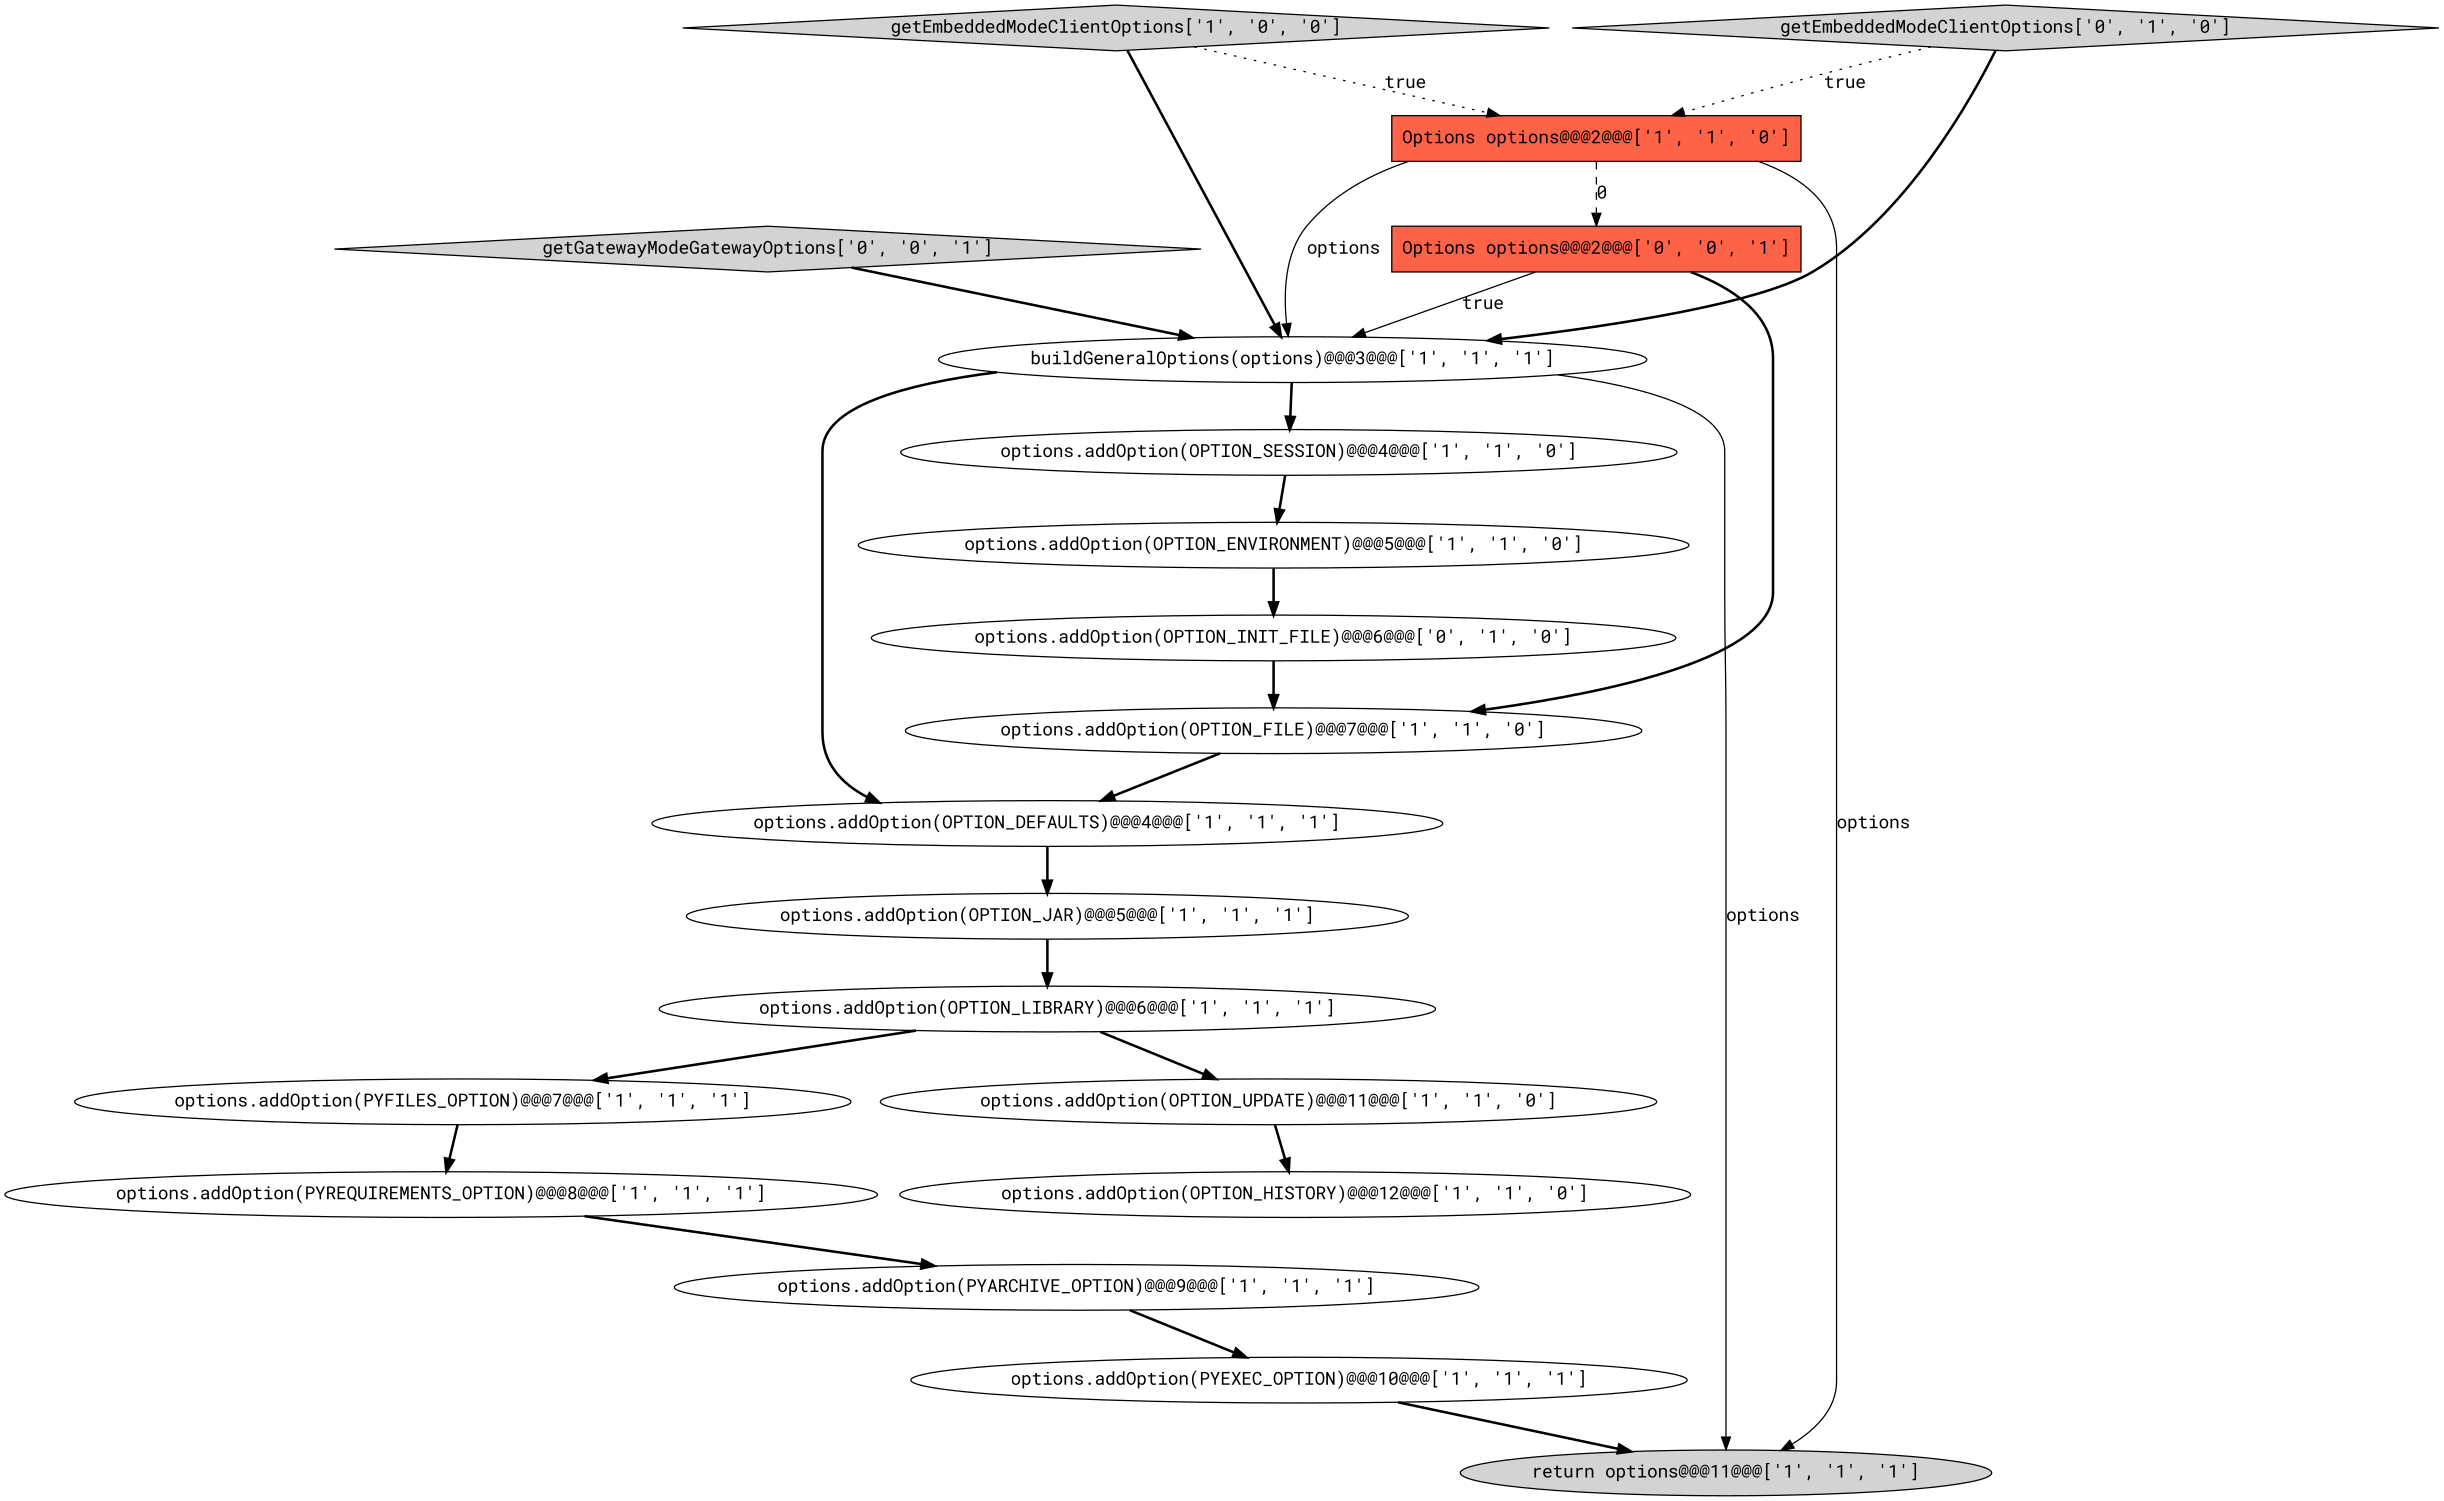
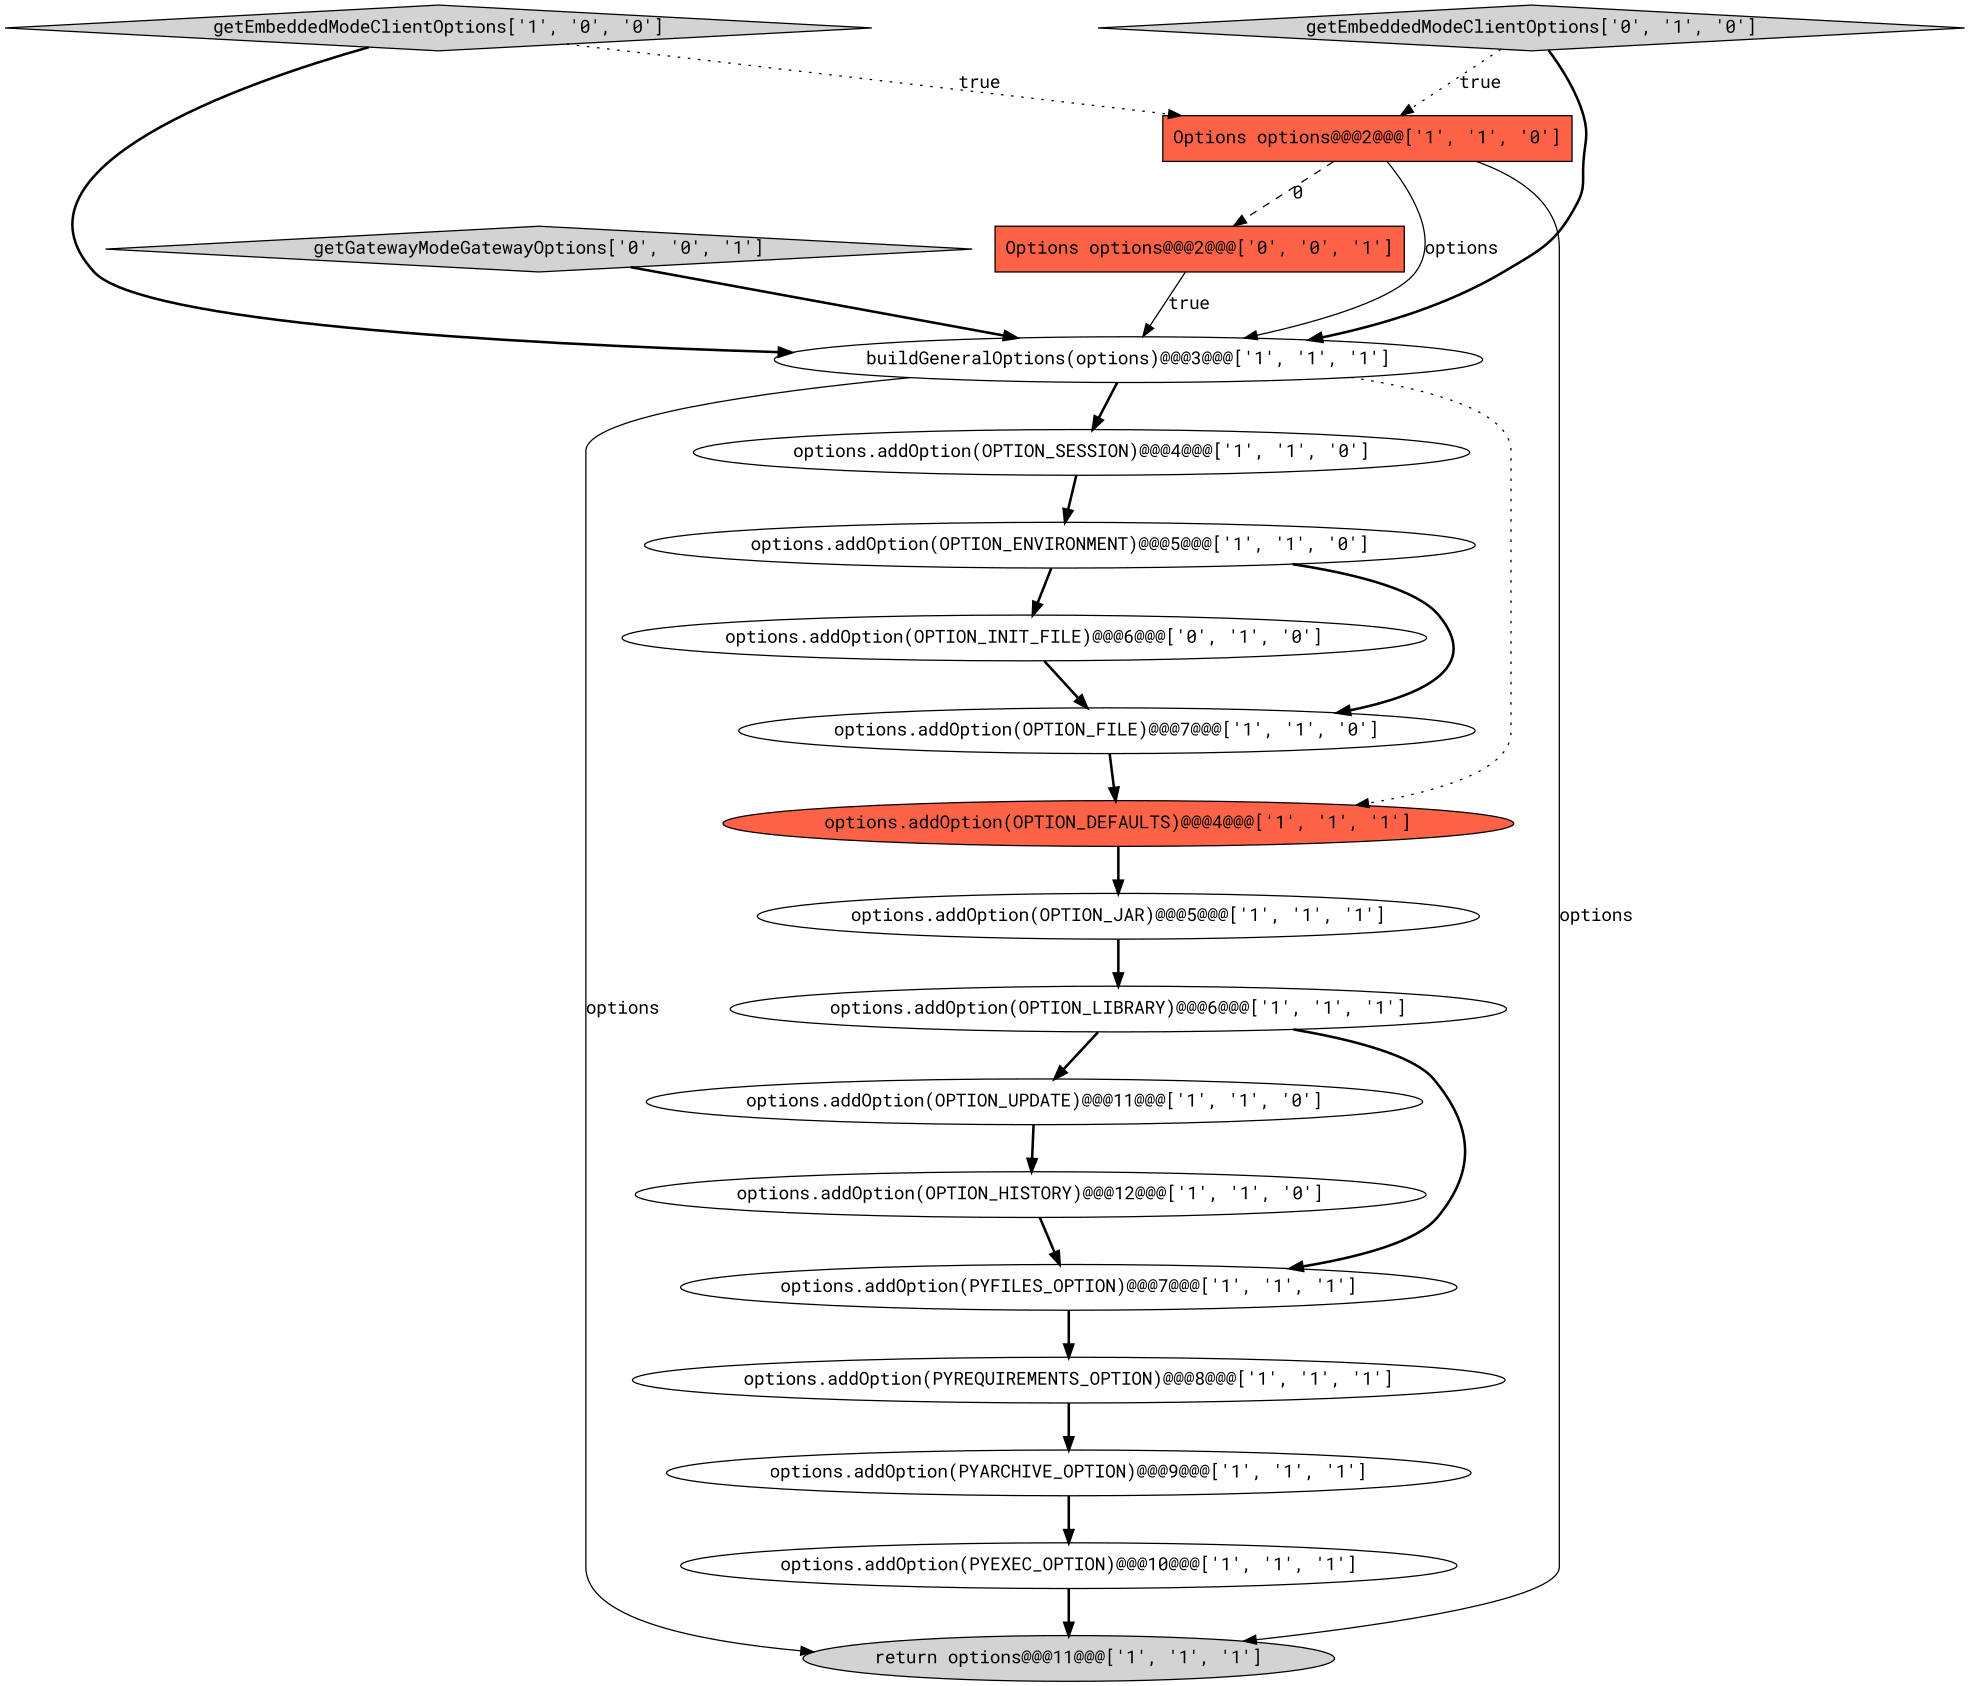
edge "buildGeneralOptions(options)@@@3@@@['1', '1', '1']" -> "options.addOption(OPTION_DEFAULTS)@@@4@@@['1', '1', '1']": style bold -> dotted
edge "Options options@@@2@@@['0', '0', '1']" -> "options.addOption(OPTION_FILE)@@@7@@@['1', '1', '0']": now "options.addOption(OPTION_ENVIRONMENT)@@@5@@@['1', '1', '0']" -> "options.addOption(OPTION_FILE)@@@7@@@['1', '1', '0']"
node "options.addOption(OPTION_DEFAULTS)@@@4@@@['1', '1', '1']": fillcolor white -> tomato
edge "options.addOption(OPTION_HISTORY)@@@12@@@['1', '1', '0']" -> "options.addOption(PYFILES_OPTION)@@@7@@@['1', '1', '1']": added
